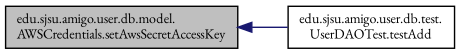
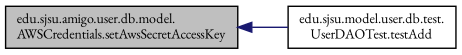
node "edu.sjsu.amigo.user.db.test. UserDAOTest.testAdd": label "edu.sjsu.amigo.user.db.test. UserDAOTest.testAdd" -> "edu.sjsu.model.user.db.test. UserDAOTest.testAdd"
